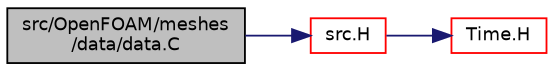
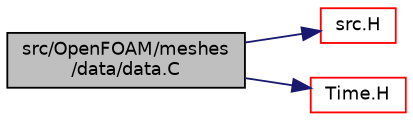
edge "src.H" -> "Time.H": now "src/OpenFOAM/meshes /data/data.C" -> "Time.H"
